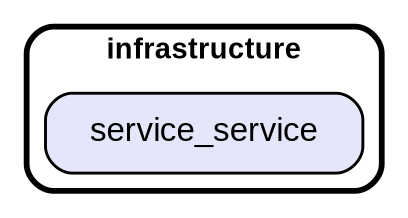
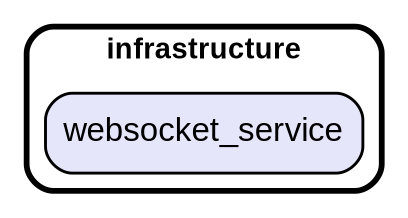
node "service_service": label "service_service" -> "websocket_service"
